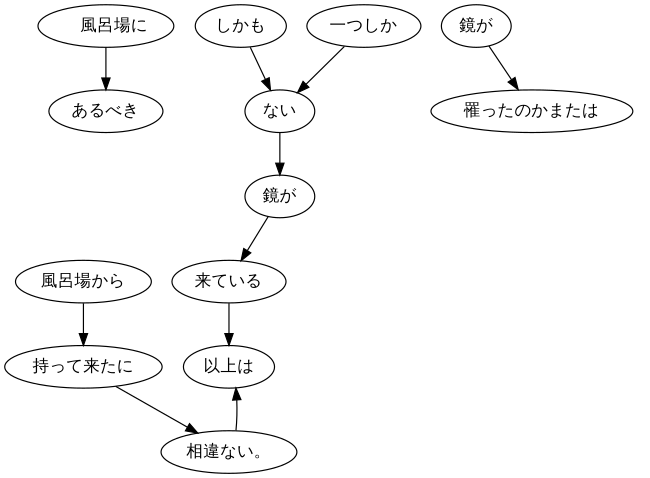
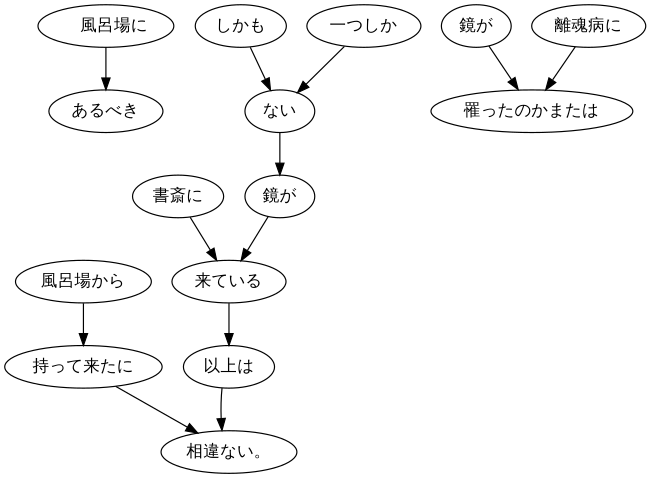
node "離魂病に": added
node "書斎に": added
edge "相違ない。" -> "以上は": reversed
